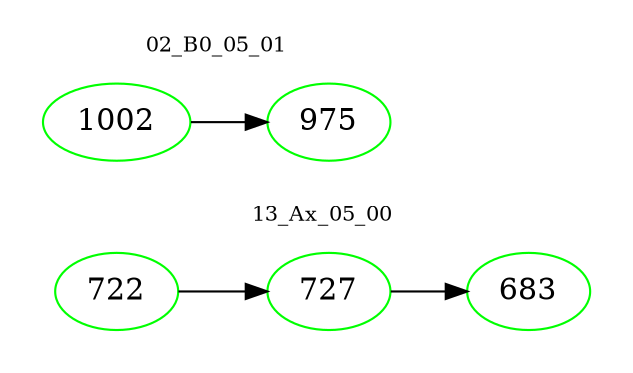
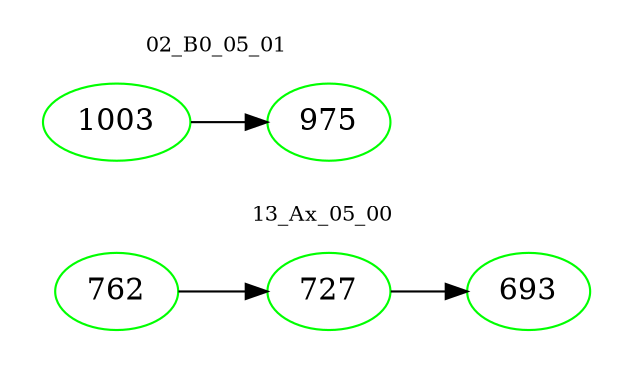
node "1002": label "1002" -> "1003"
node "722": label "722" -> "762"
node "683": label "683" -> "693"
